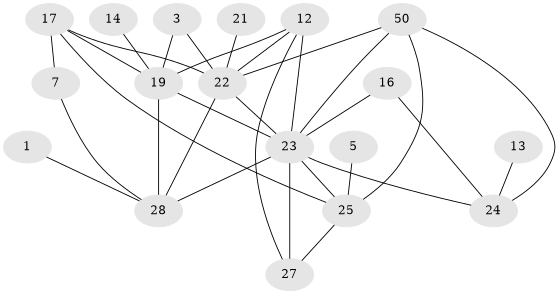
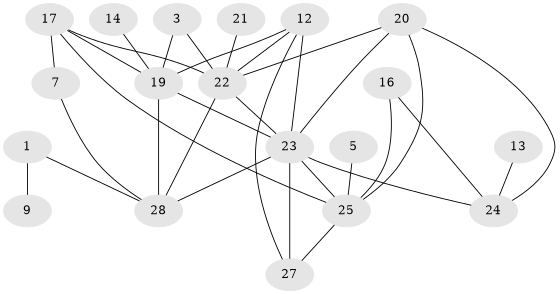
node "50": label "50" -> "20"
edge "16" -- "23": now "16" -- "25"
node "9": added
